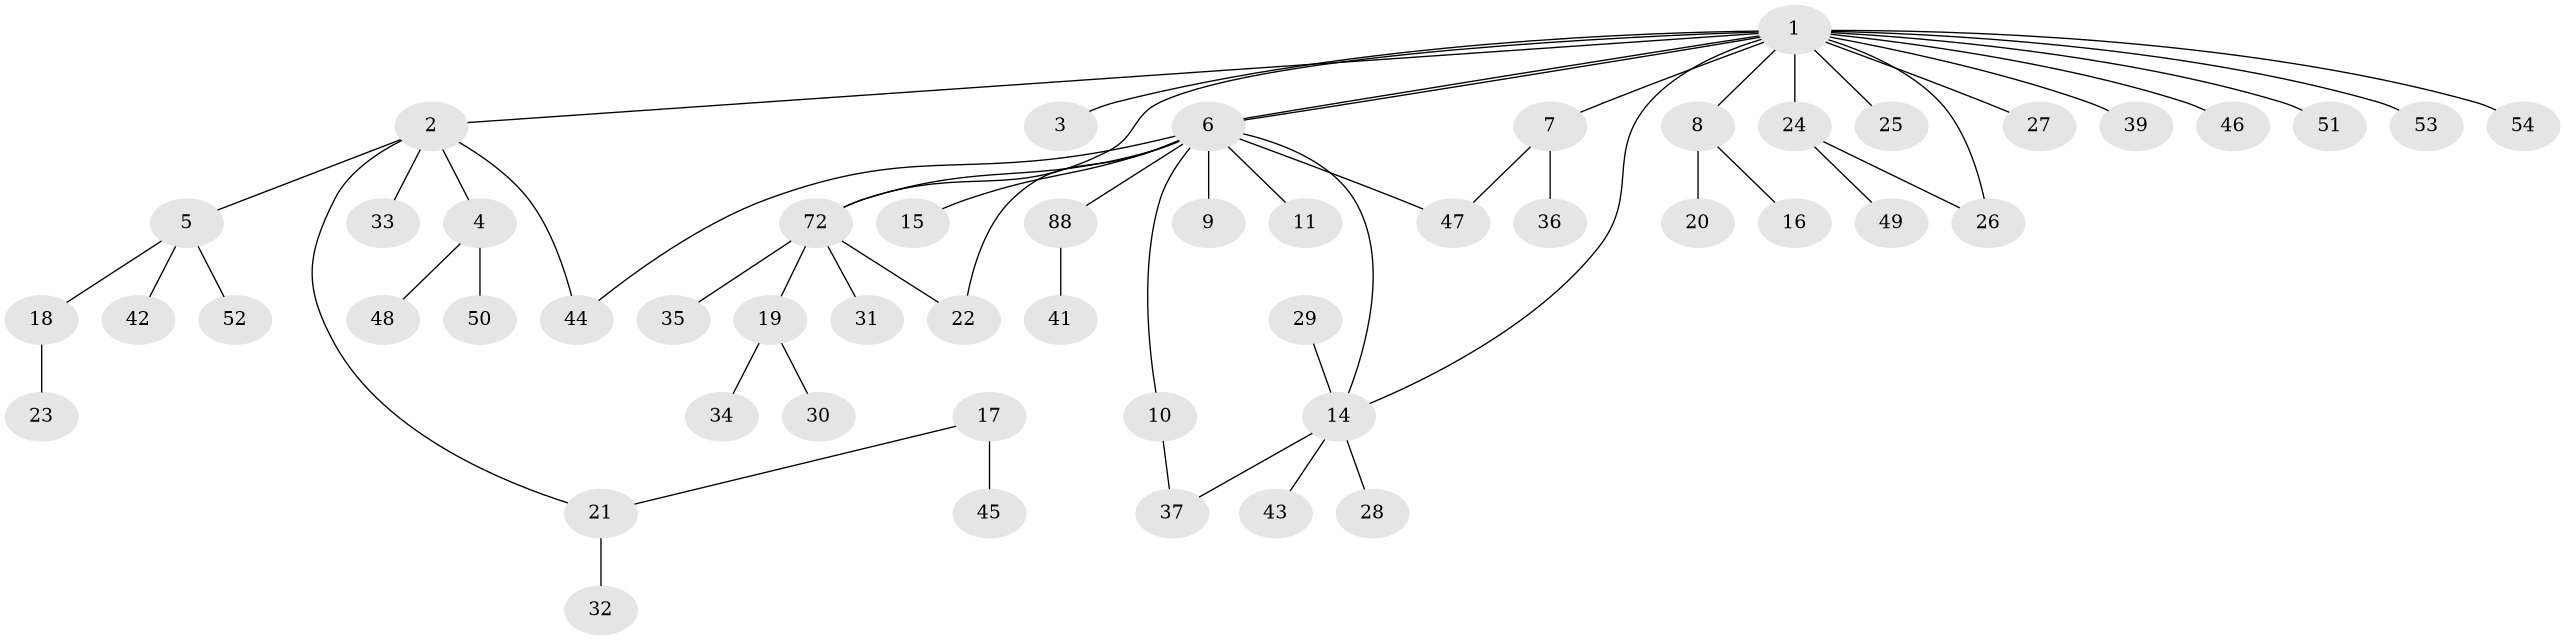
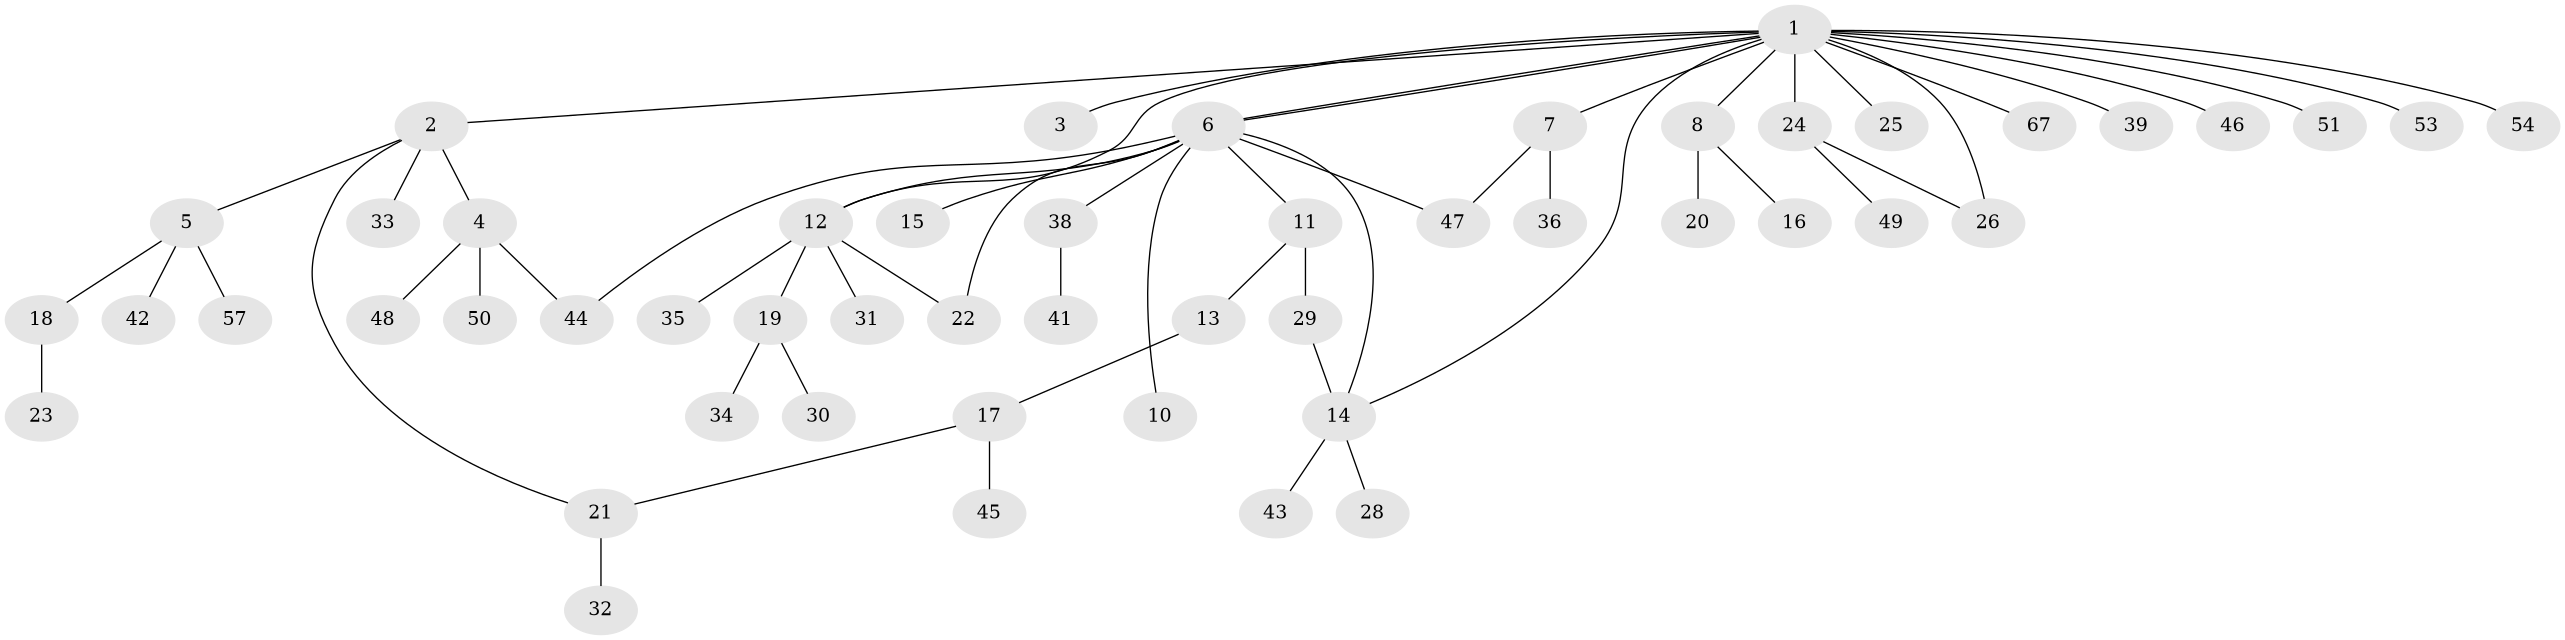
node "27": label "27" -> "67"
edge "2" -- "44": now "4" -- "44"
node "72": label "72" -> "12"
node "88": label "88" -> "38"
node "9": removed
edge "11" -- "29": added
node "52": label "52" -> "57"
node "13": added
node "37": removed
